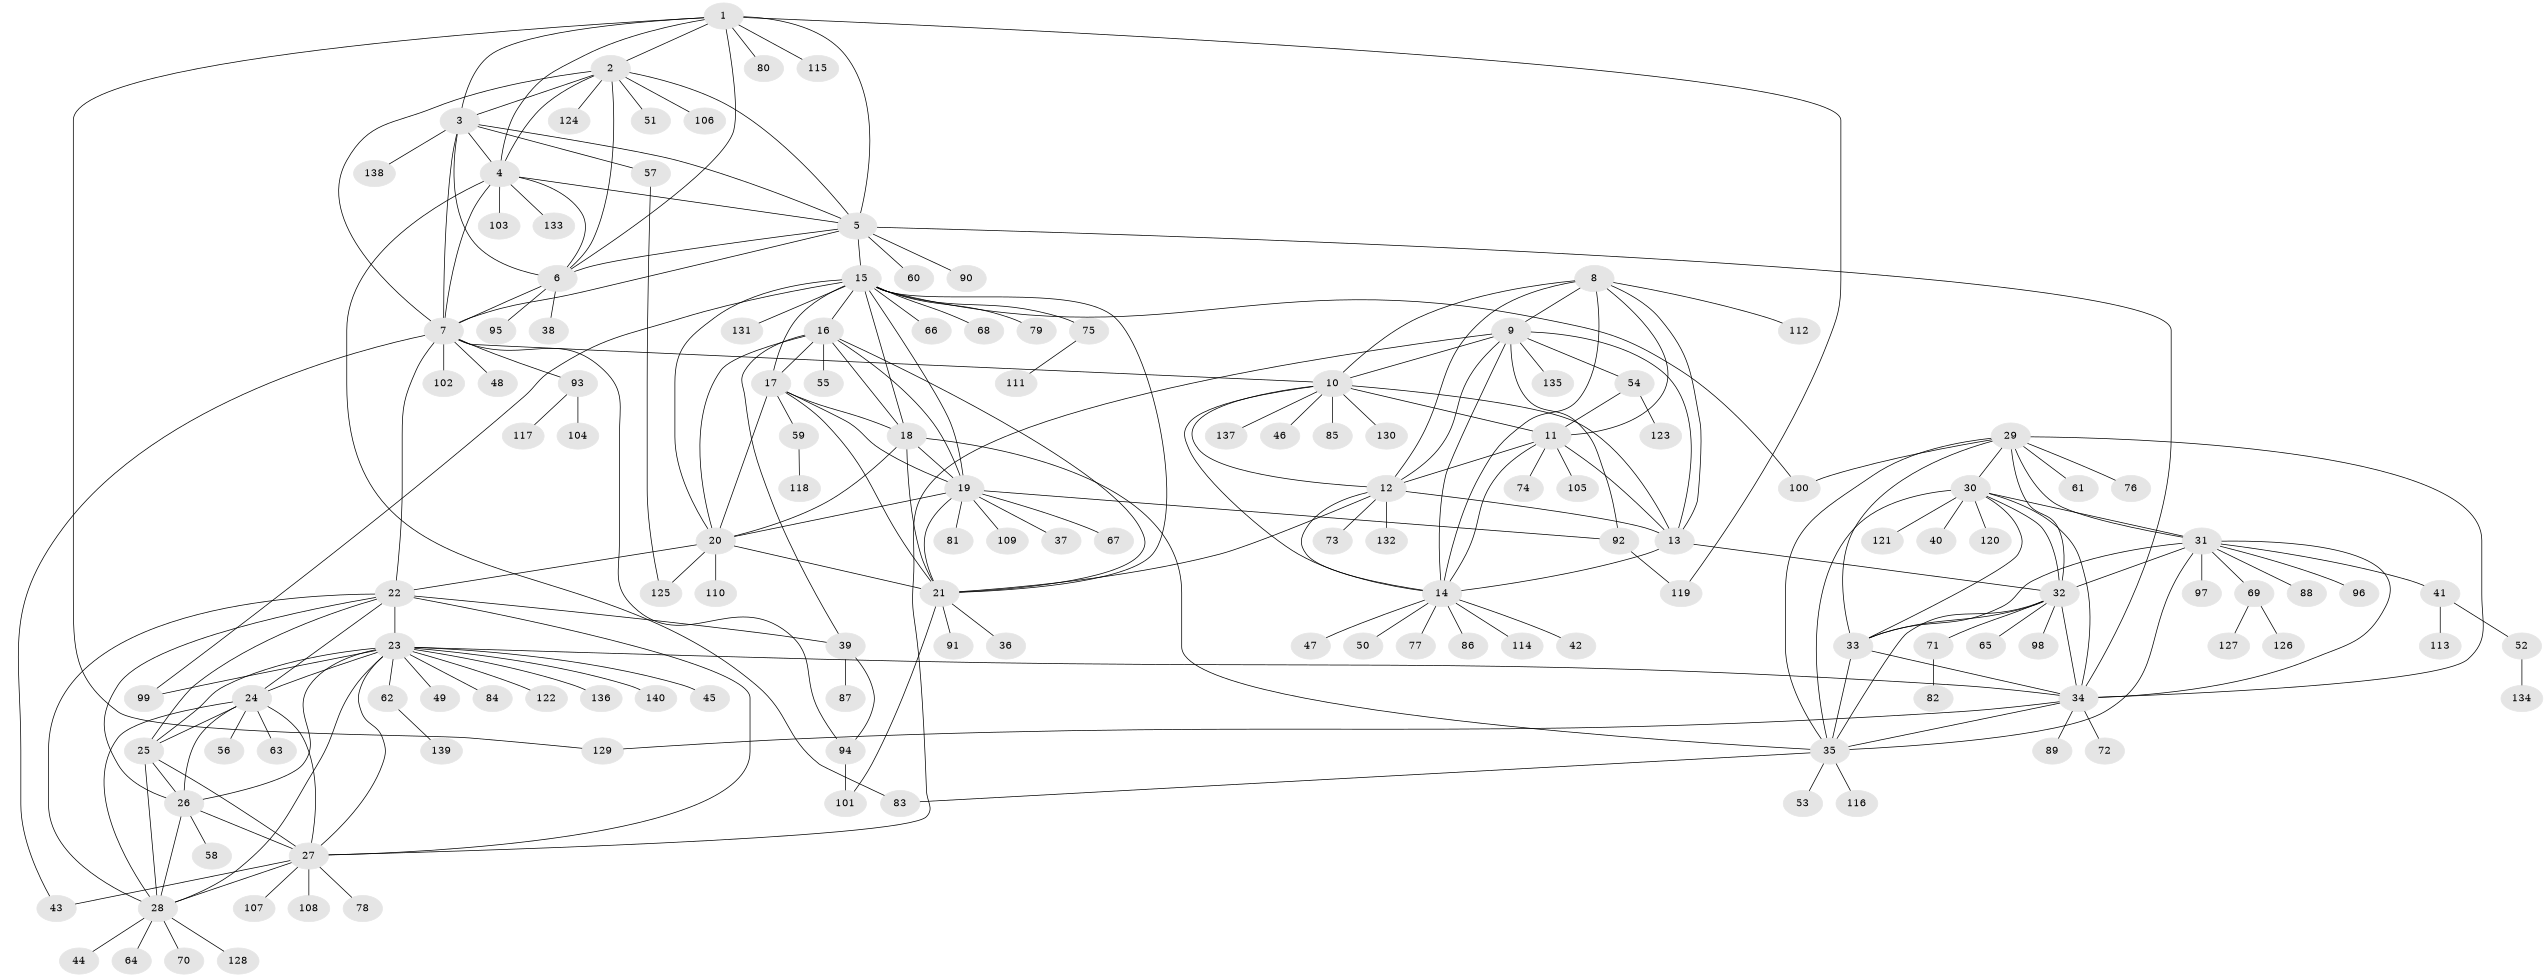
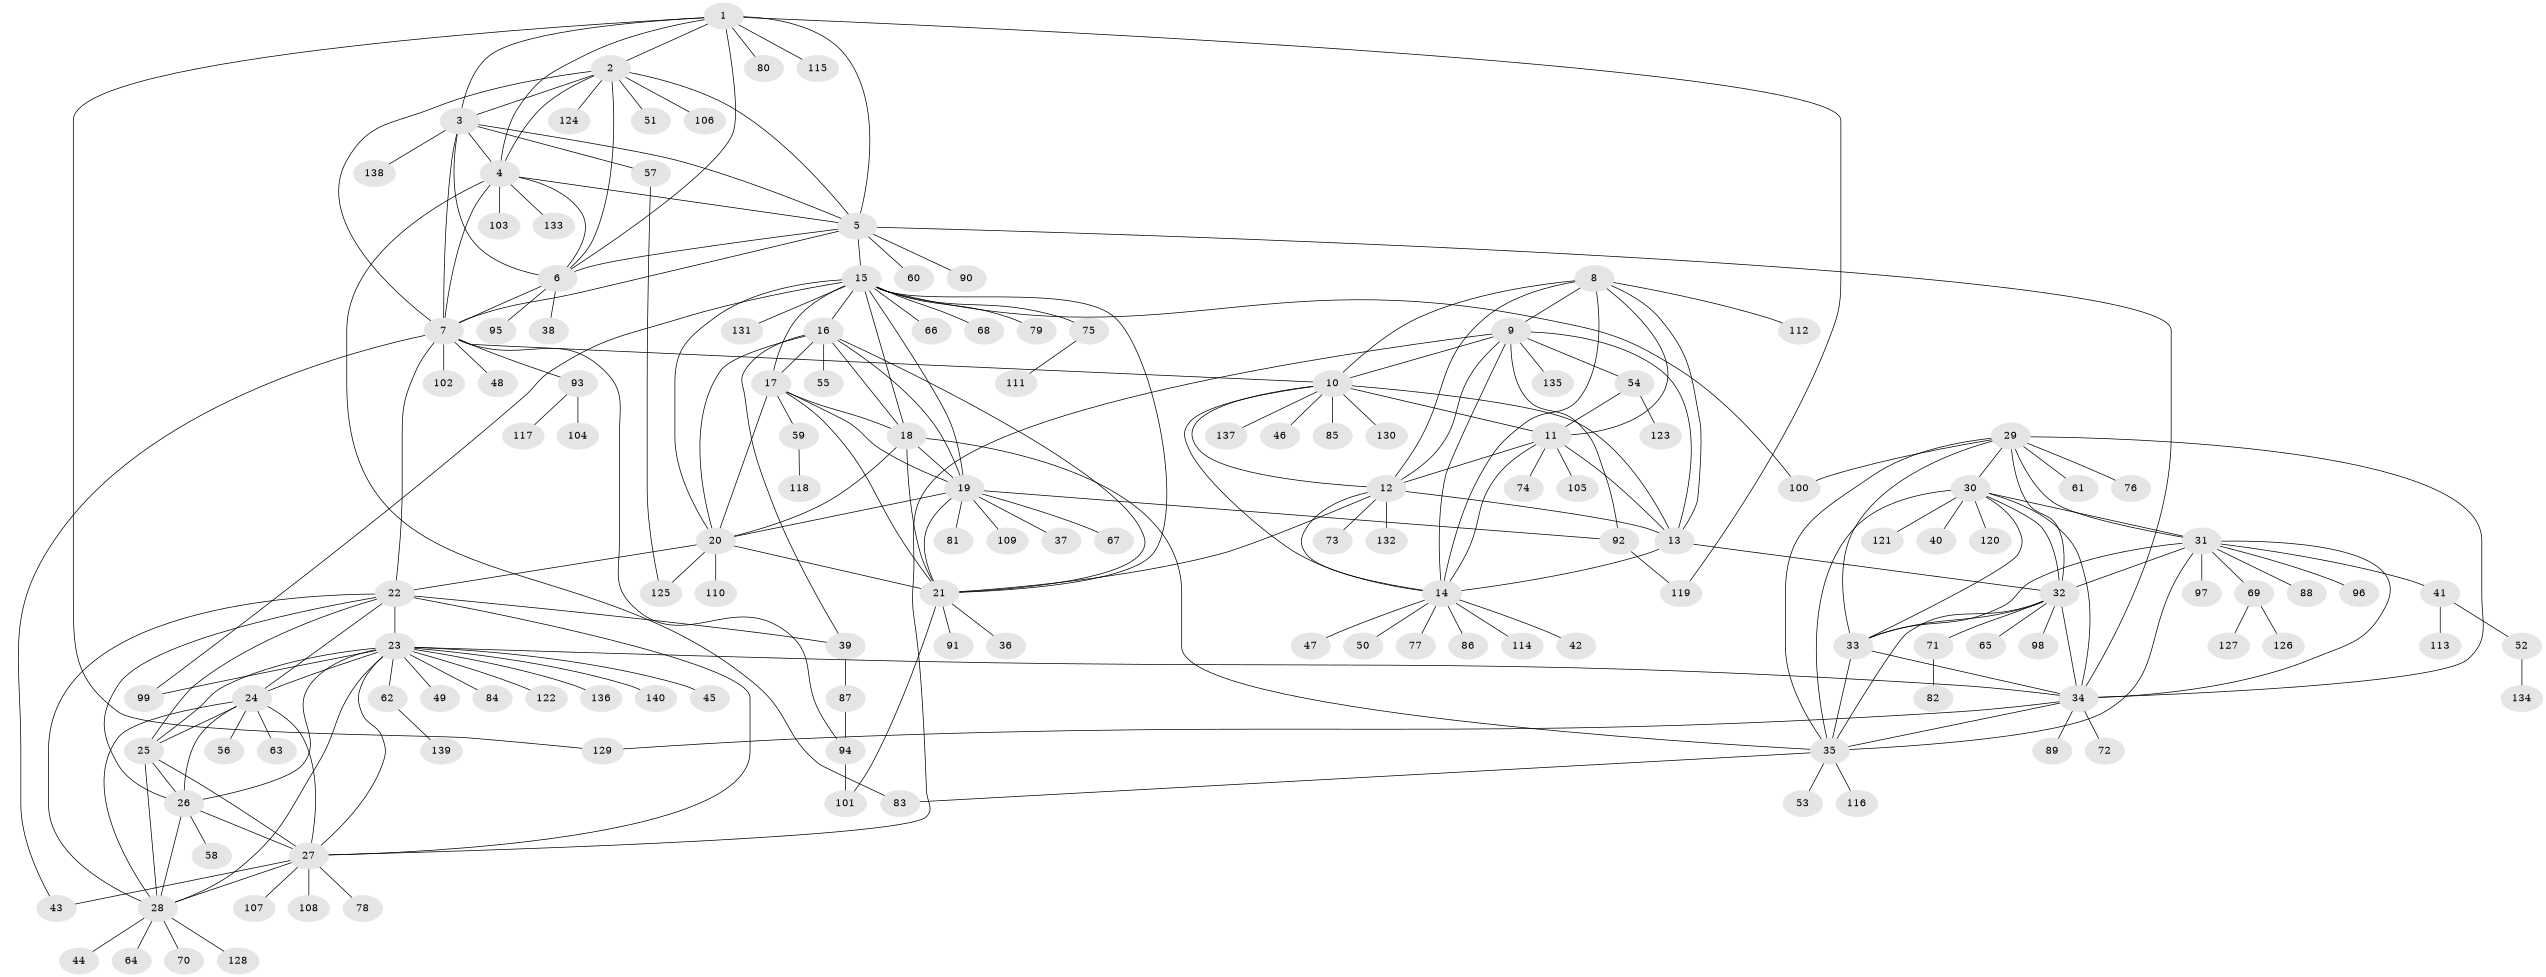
edge "39" -- "94": now "87" -- "94"
